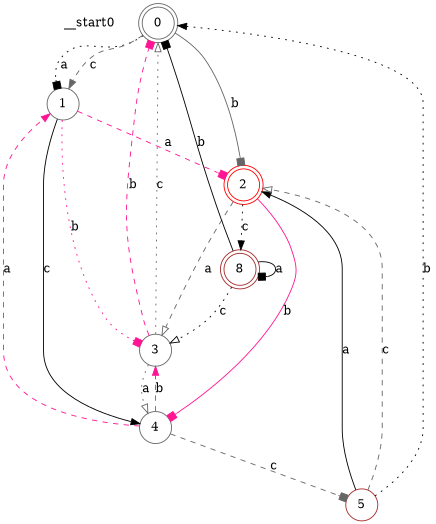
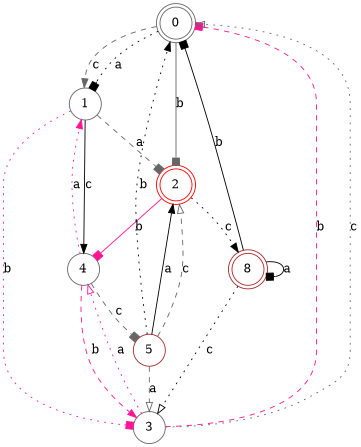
node "__start0": removed
edge "1" -> "2": color deeppink -> gray40
edge "2" -> "3": now "5" -> "3"
edge "4" -> "1": style dashed -> dotted
edge "3" -> "4": color gray40 -> deeppink
